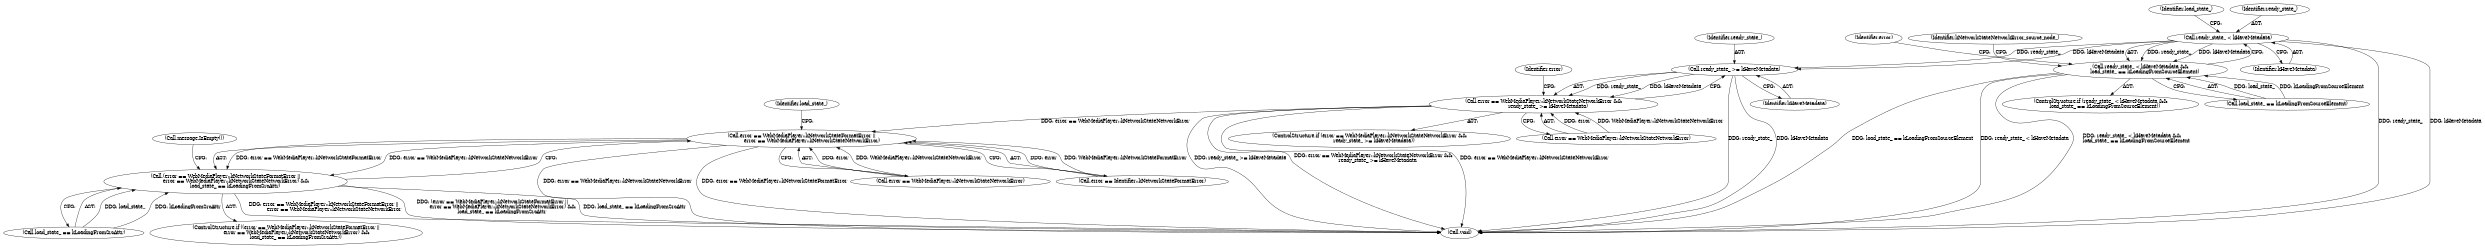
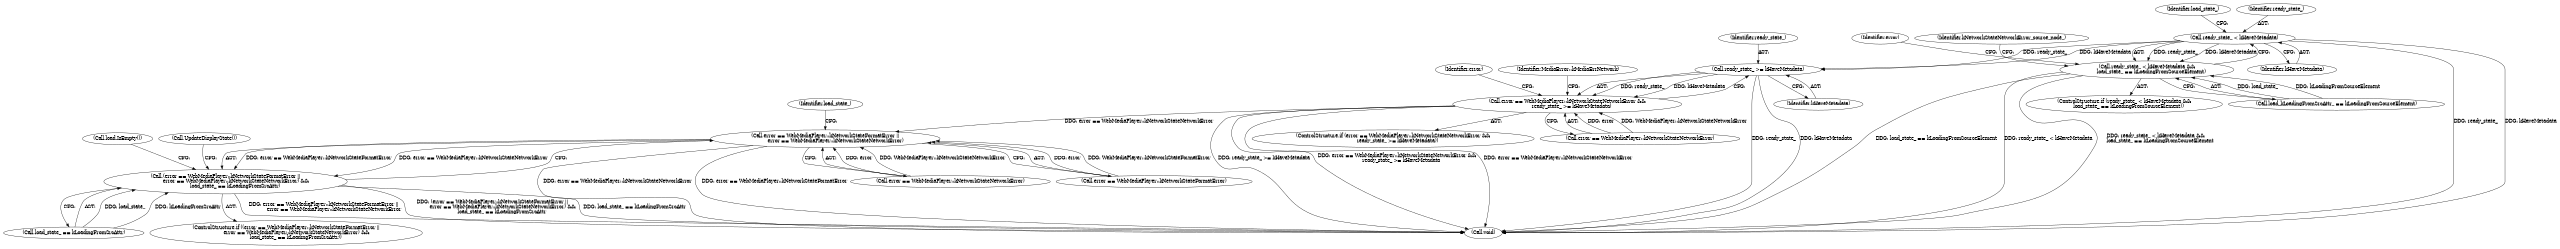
node "(Identifier,MediaError::kMediaErrNetwork)": added
node "(Call,load_state_ == kLoadingFromSourceElement)": label "(Call,load_state_ == kLoadingFromSourceElement)" -> "(Call,load_kLoadingFromSrcAttr_ == kLoadingFromSourceElement)"
node "(Call,message.IsEmpty())": label "(Call,message.IsEmpty())" -> "(Call,load.IsEmpty())"
node "(Call,UpdateDisplayState())": added
node "(Call,error == Identifier::kNetworkStateFormatError)": label "(Call,error == Identifier::kNetworkStateFormatError)" -> "(Call,error == WebMediaPlayer::kNetworkStateFormatError)"
